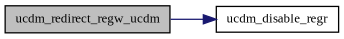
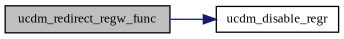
node "ucdm_redirect_regw_ucdm": label "ucdm_redirect_regw_ucdm" -> "ucdm_redirect_regw_func"
